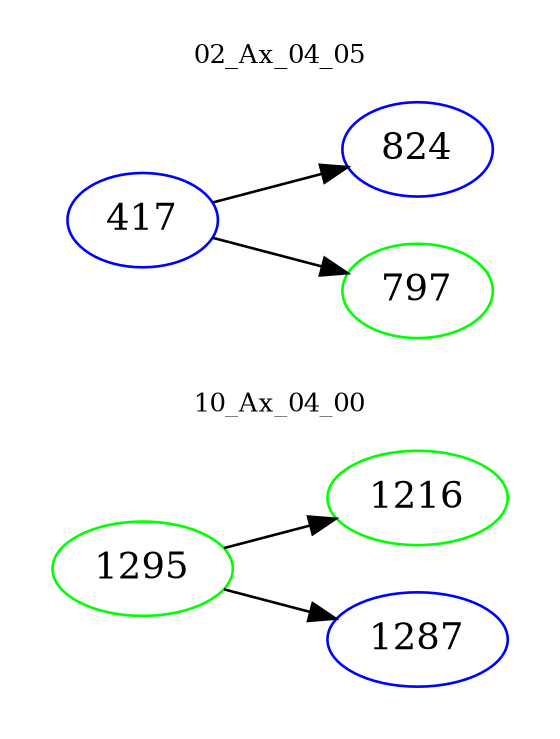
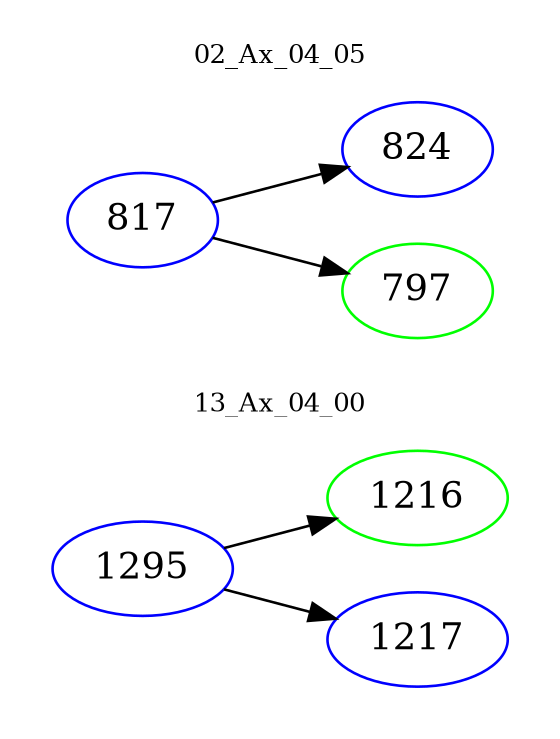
node "417": label "417" -> "817"
cluster "10_Ax_04_00": label "10_Ax_04_00" -> "13_Ax_04_00"
node "1295": color green -> blue
node "1287": label "1287" -> "1217"
